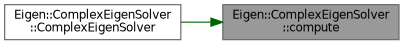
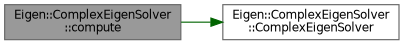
edge "Eigen::ComplexEigenSolver ::ComplexEigenSolver" -> "Eigen::ComplexEigenSolver ::compute": reversed
